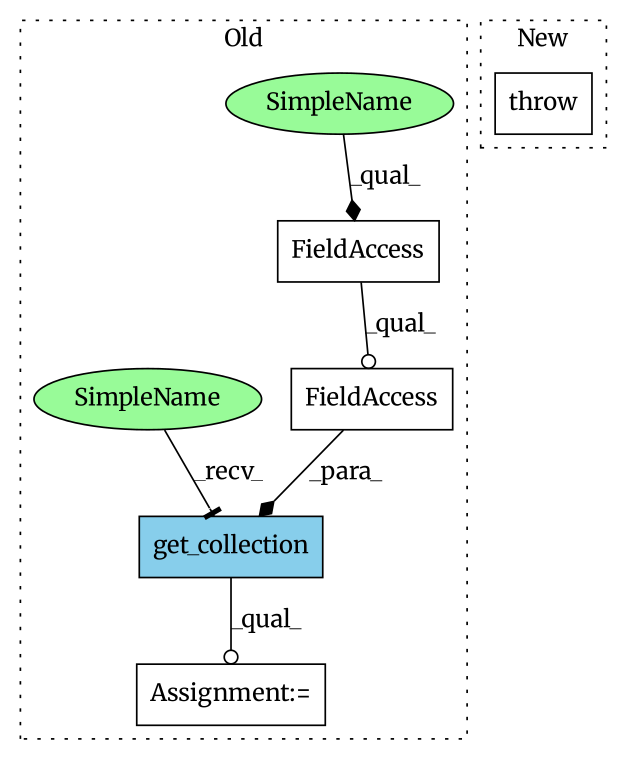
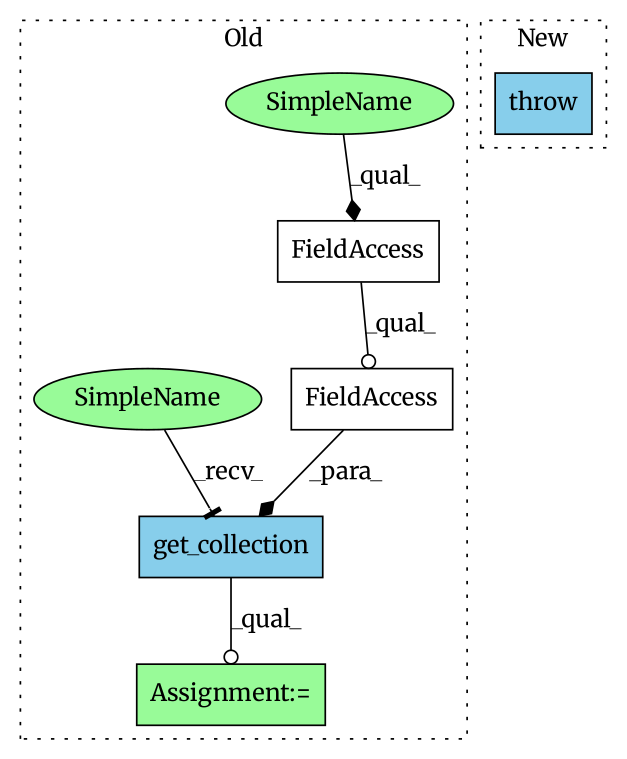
node "throw": fillcolor white -> skyblue
node "Assignment:=": fillcolor white -> palegreen
